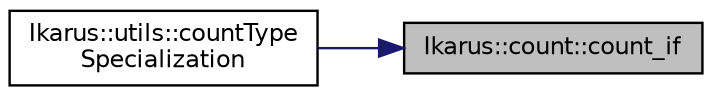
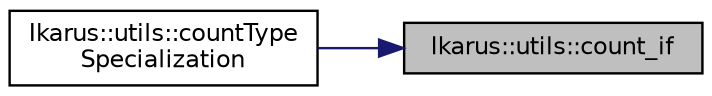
node "Ikarus::count::count_if": label "Ikarus::count::count_if" -> "Ikarus::utils::count_if"
